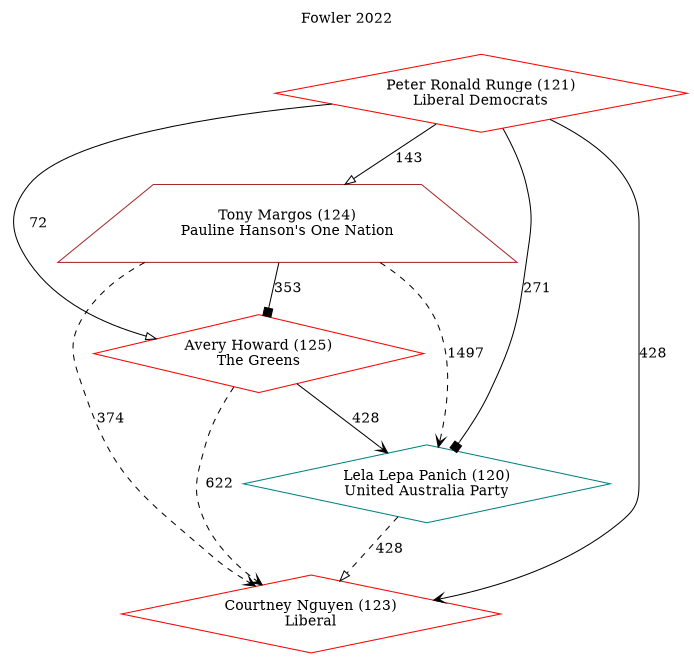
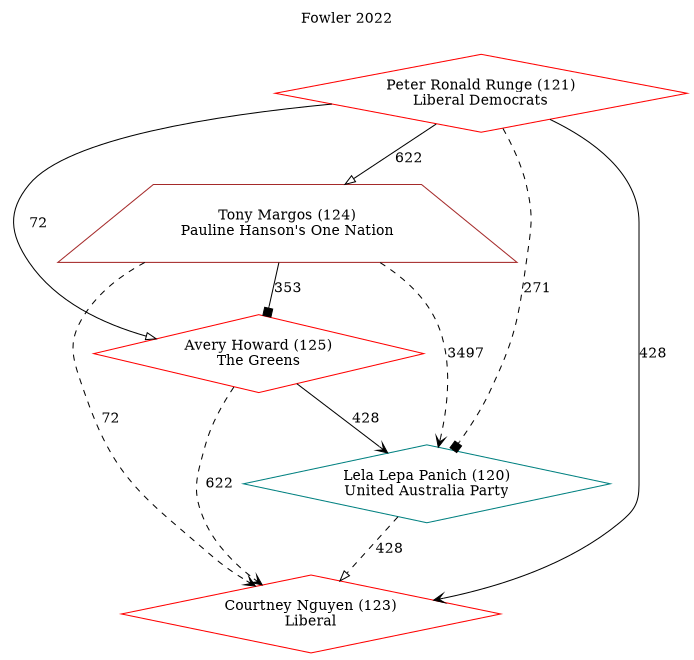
edge "Peter Ronald Runge (121) Liberal Democrats" -> "Tony Margos (124) Pauline Hanson's One Nation": label "143" -> "622"
edge "Peter Ronald Runge (121) Liberal Democrats" -> "Lela Lepa Panich (120) United Australia Party": style solid -> dashed
edge "Tony Margos (124) Pauline Hanson's One Nation" -> "Lela Lepa Panich (120) United Australia Party": label "1497" -> "3497"
edge "Tony Margos (124) Pauline Hanson's One Nation" -> "Courtney Nguyen (123) Liberal": label "374" -> "72"
